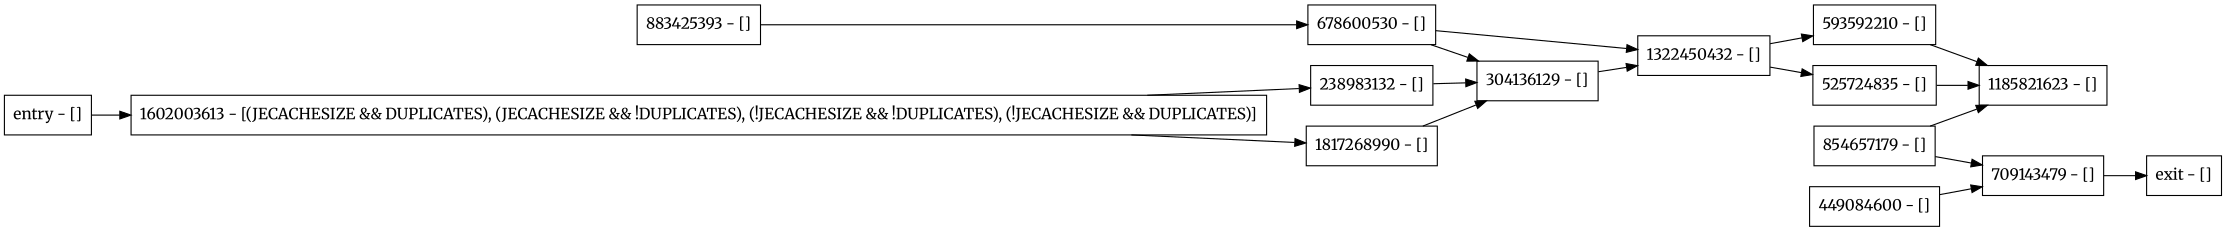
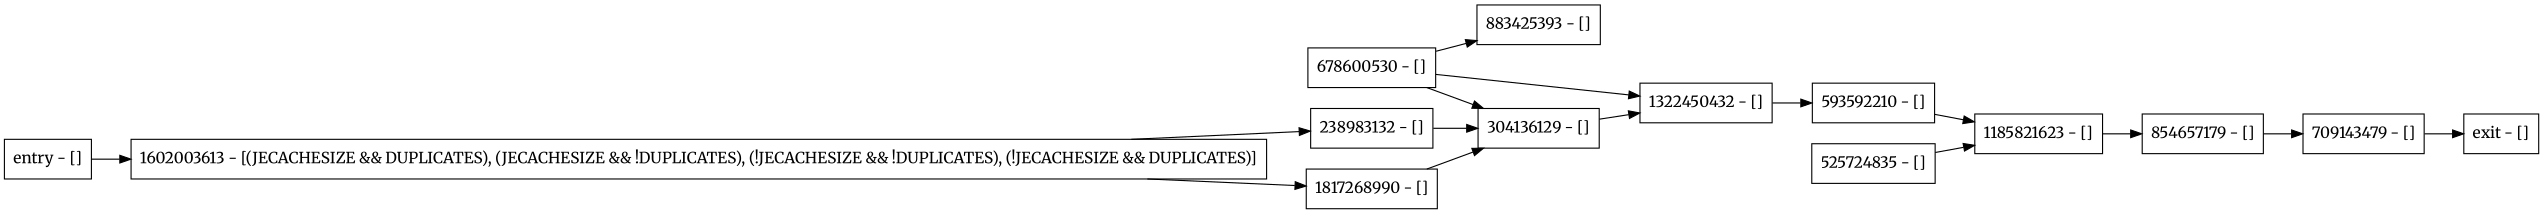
edge "883425393 - []" -> "678600530 - []": reversed
edge "1322450432 - []" -> "525724835 - []": removed
edge "854657179 - []" -> "1185821623 - []": reversed
node "449084600 - []": removed
